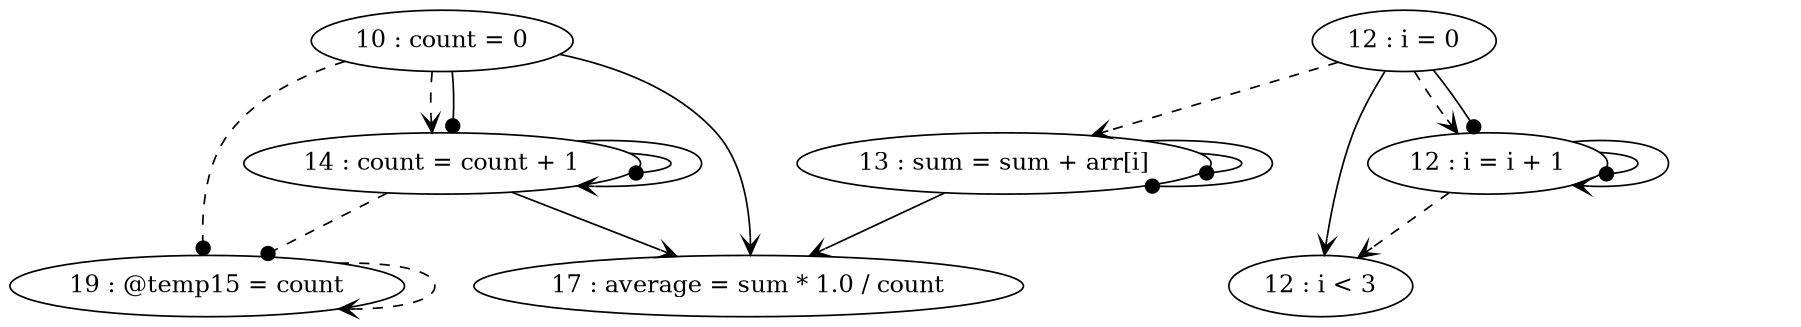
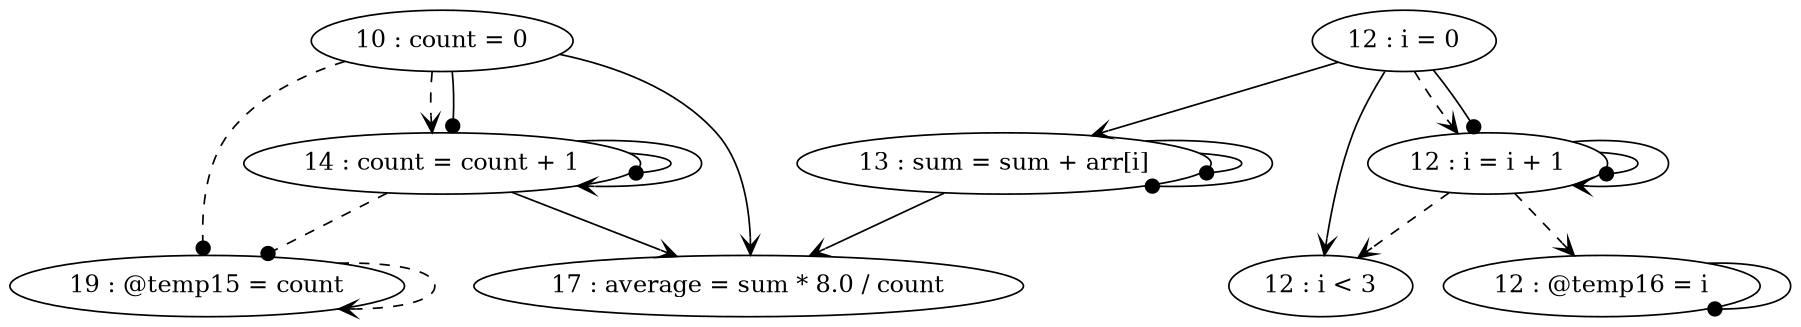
edge "12 : i = 0" -> "13 : sum = sum + arr[i]": style dashed -> solid
node "17 : average = sum * 1.0 / count": label "17 : average = sum * 1.0 / count" -> "17 : average = sum * 8.0 / count"
node "12 : @temp16 = i": added
